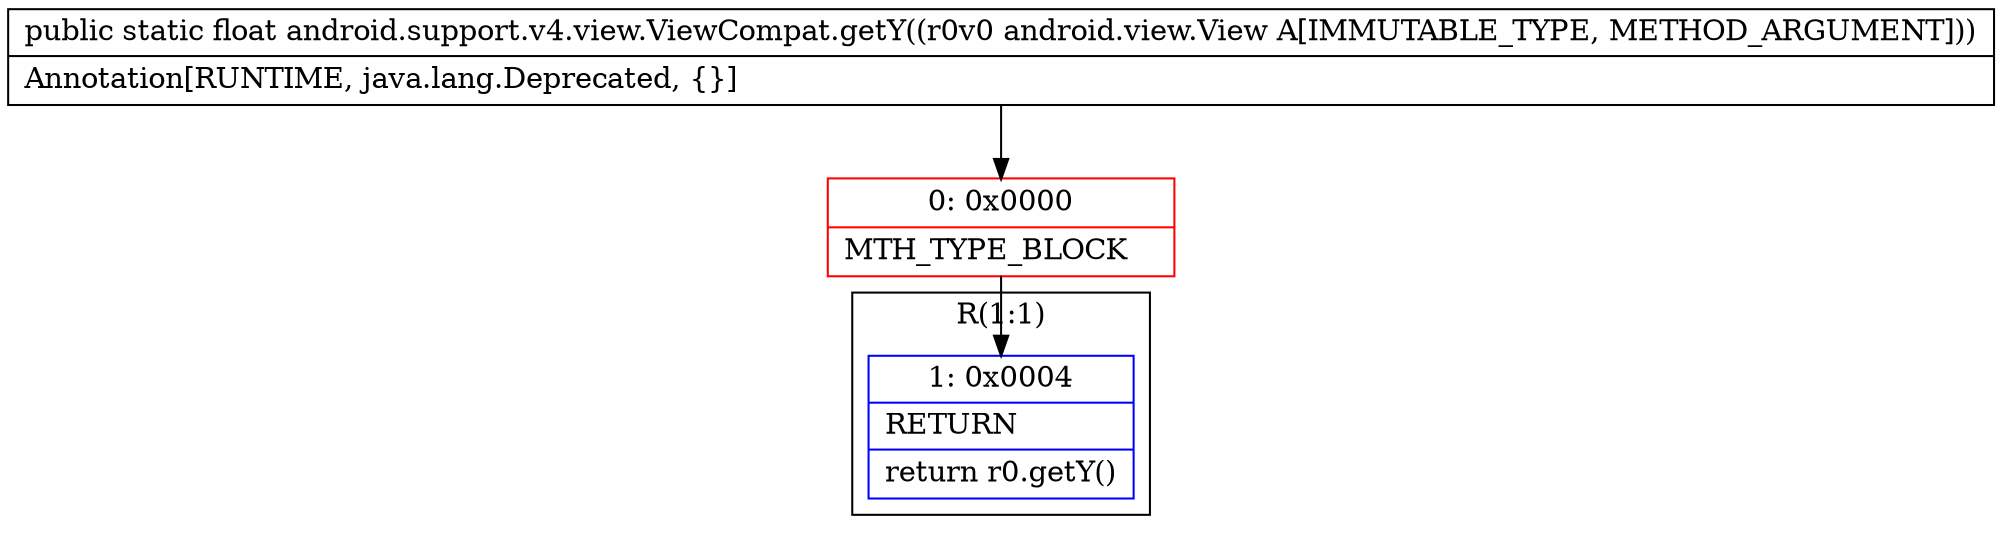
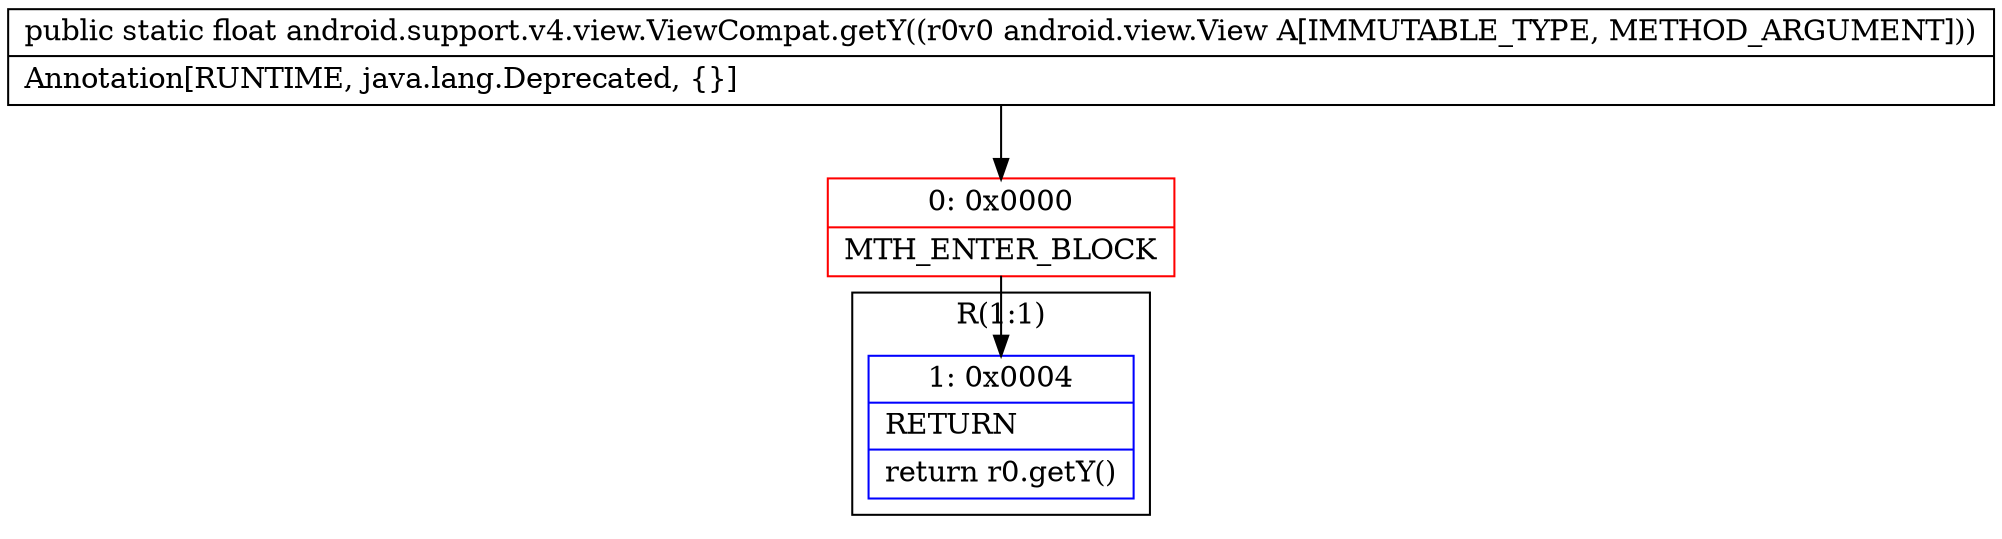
node "0: 0x0000": text "MTH_TYPE_BLOCK" -> "MTH_ENTER_BLOCK"
